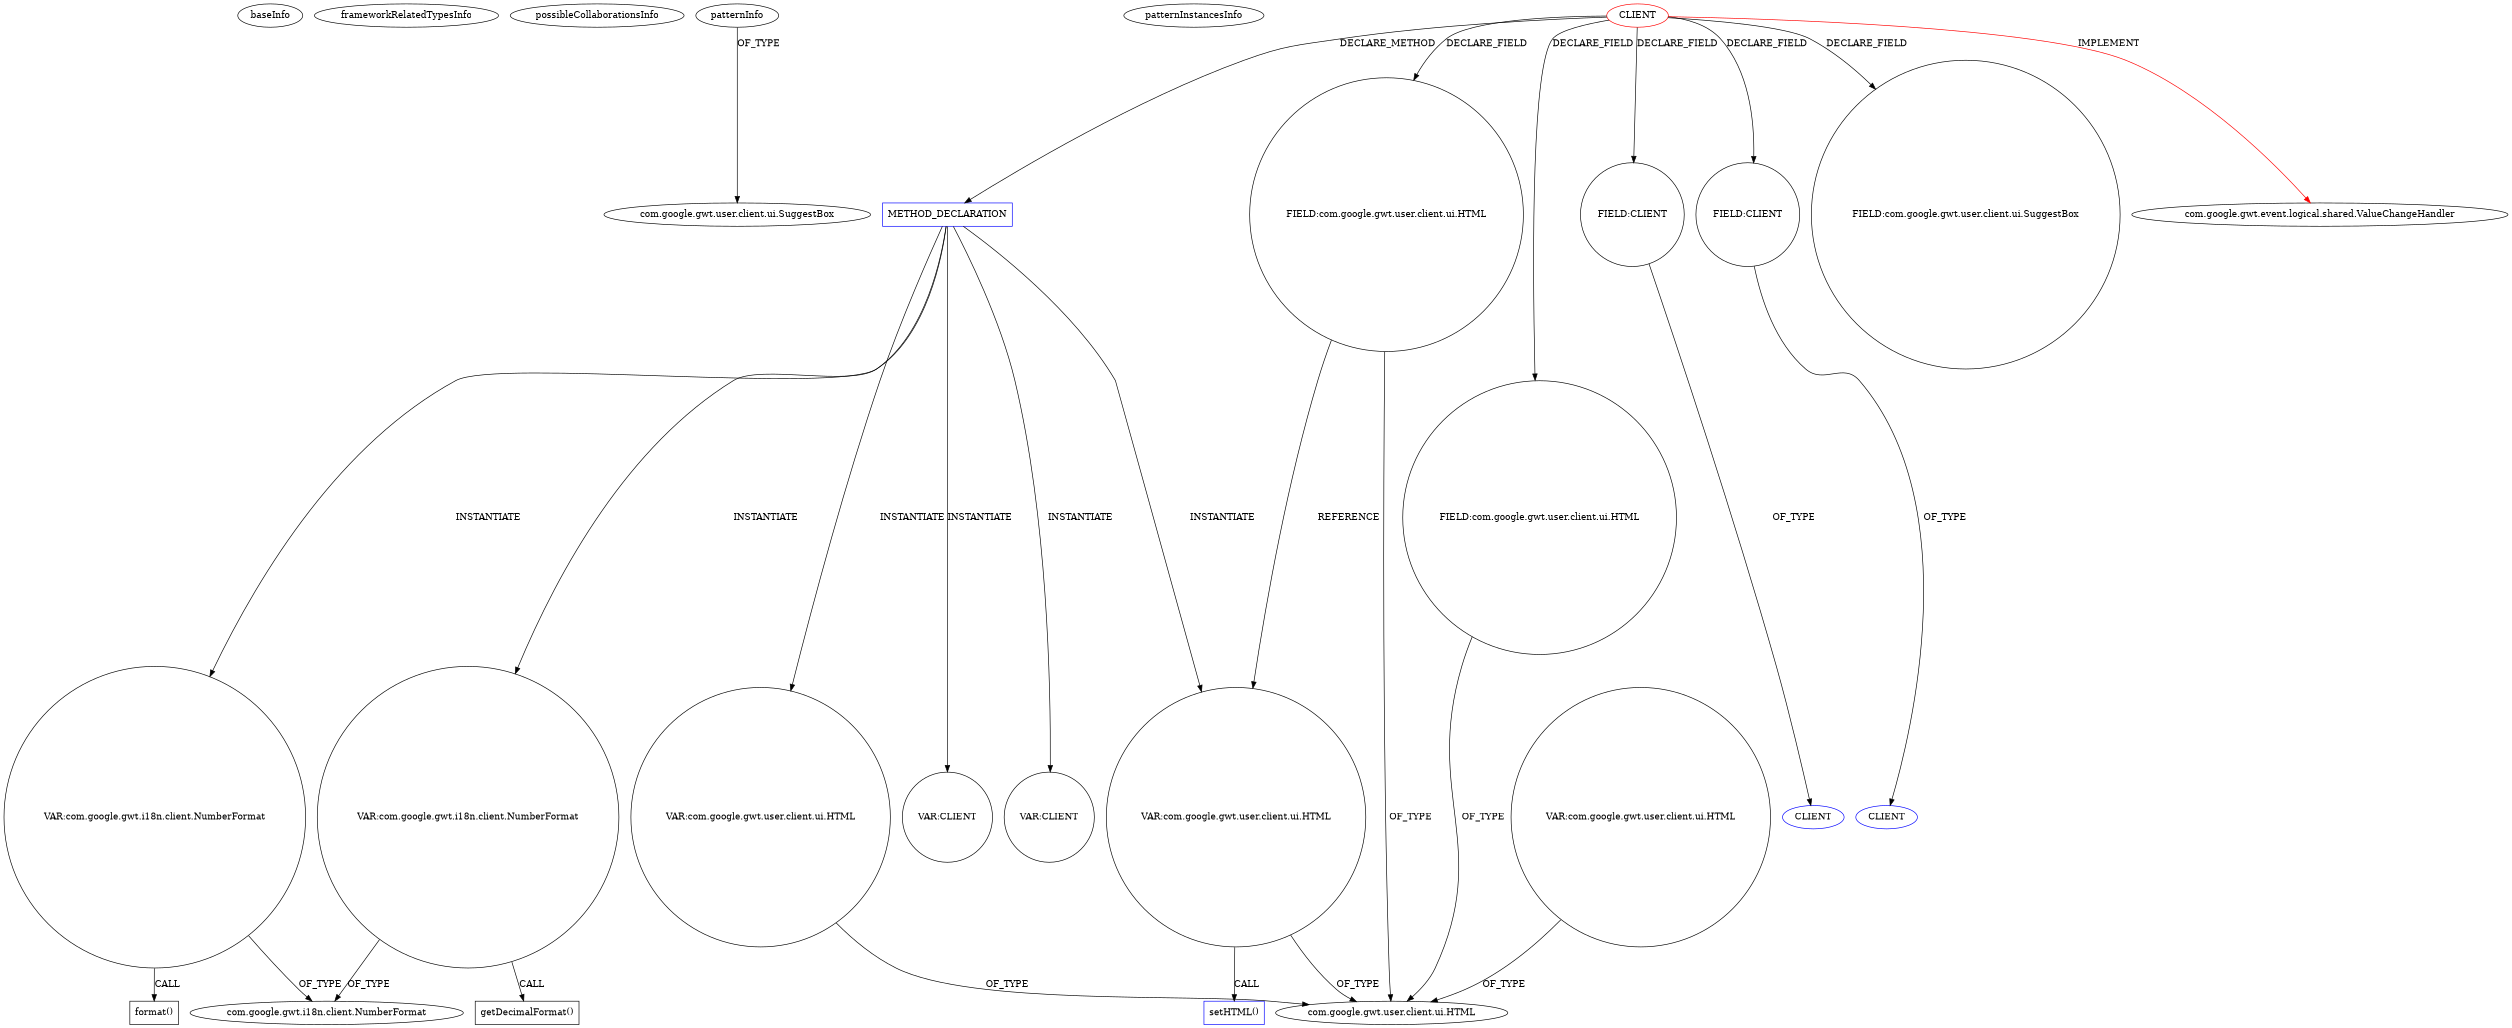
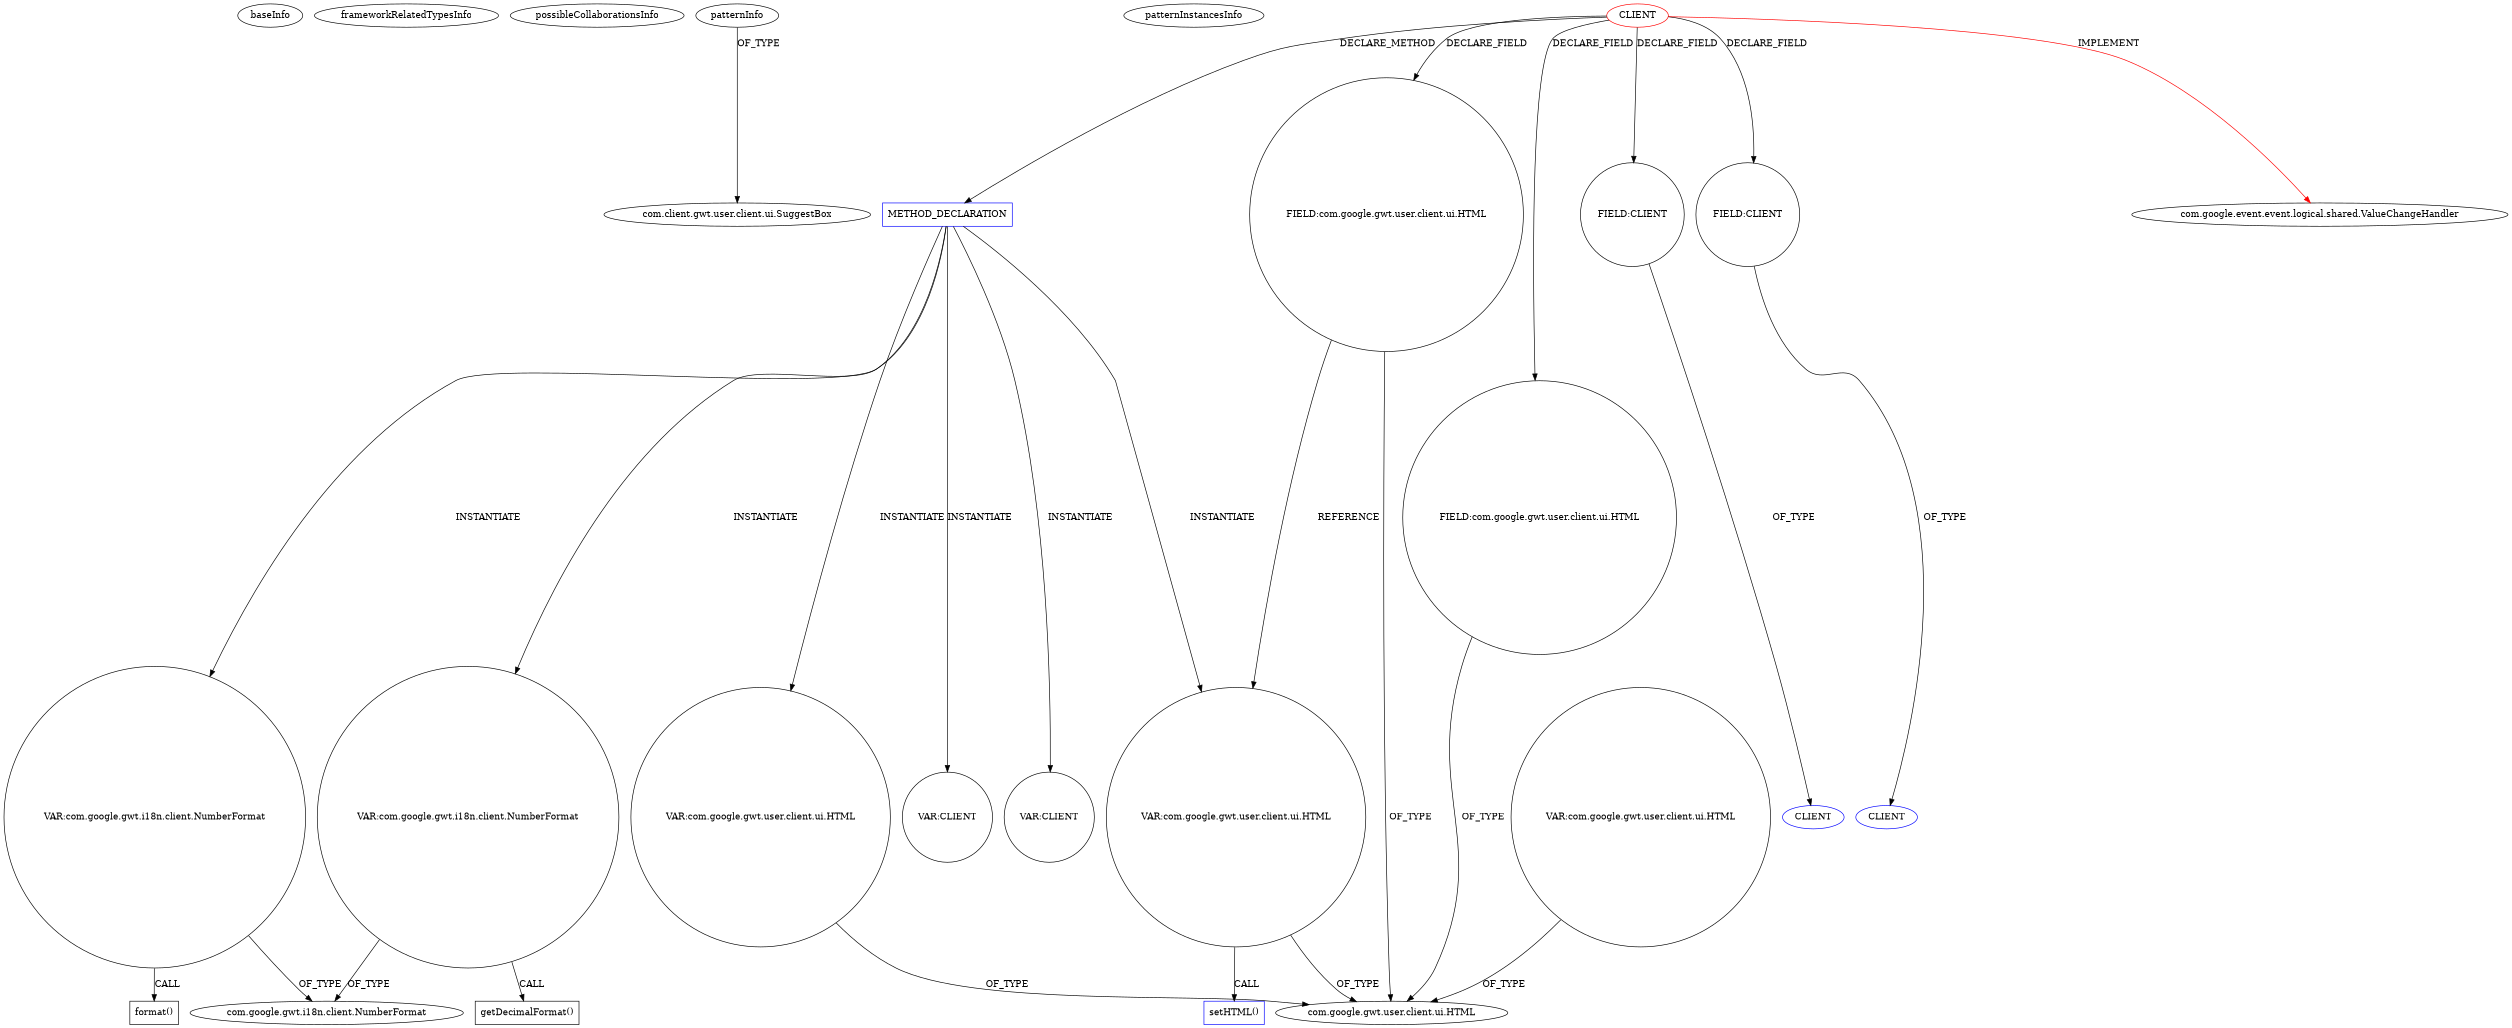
node "com.google.gwt.user.client.ui.SuggestBox": label "com.google.gwt.user.client.ui.SuggestBox" -> "com.client.gwt.user.client.ui.SuggestBox"
node "FIELD:com.google.gwt.user.client.ui.SuggestBox": removed
node "com.google.gwt.event.logical.shared.ValueChangeHandler": label "com.google.gwt.event.logical.shared.ValueChangeHandler" -> "com.google.event.event.logical.shared.ValueChangeHandler"
